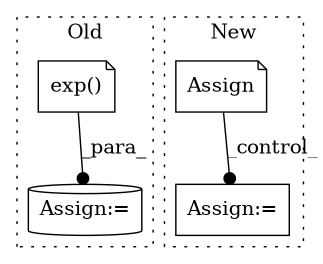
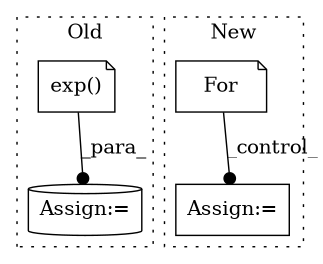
node "Assign": label "Assign" -> "For"
